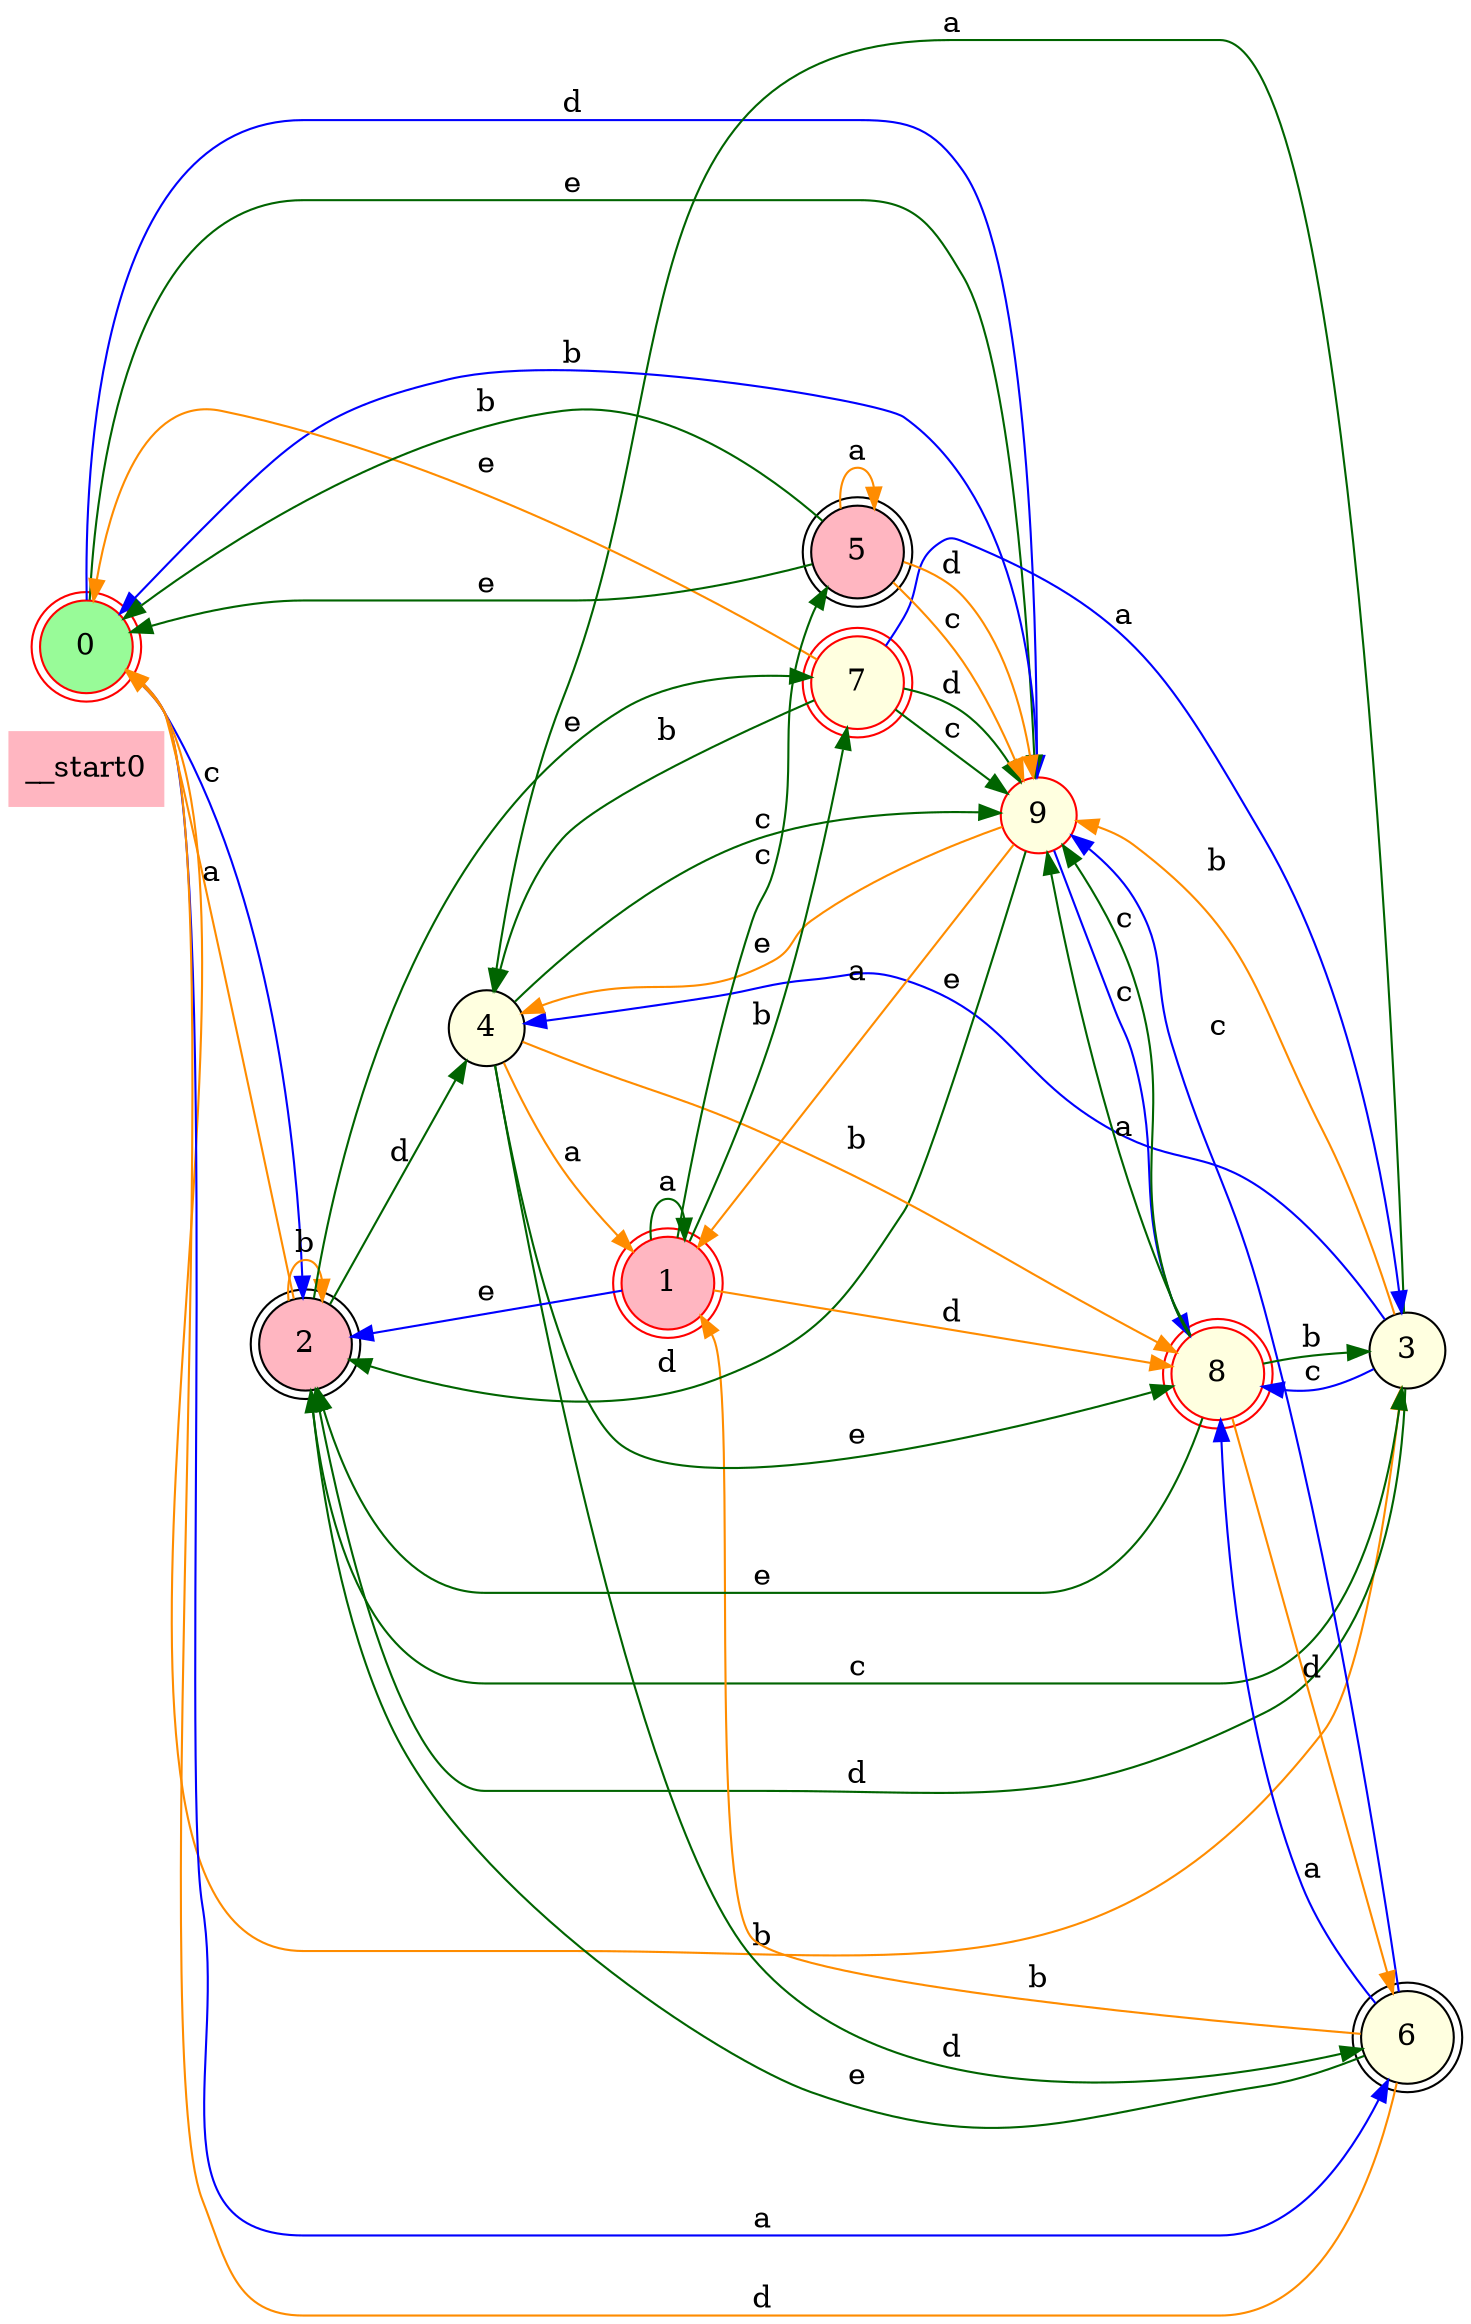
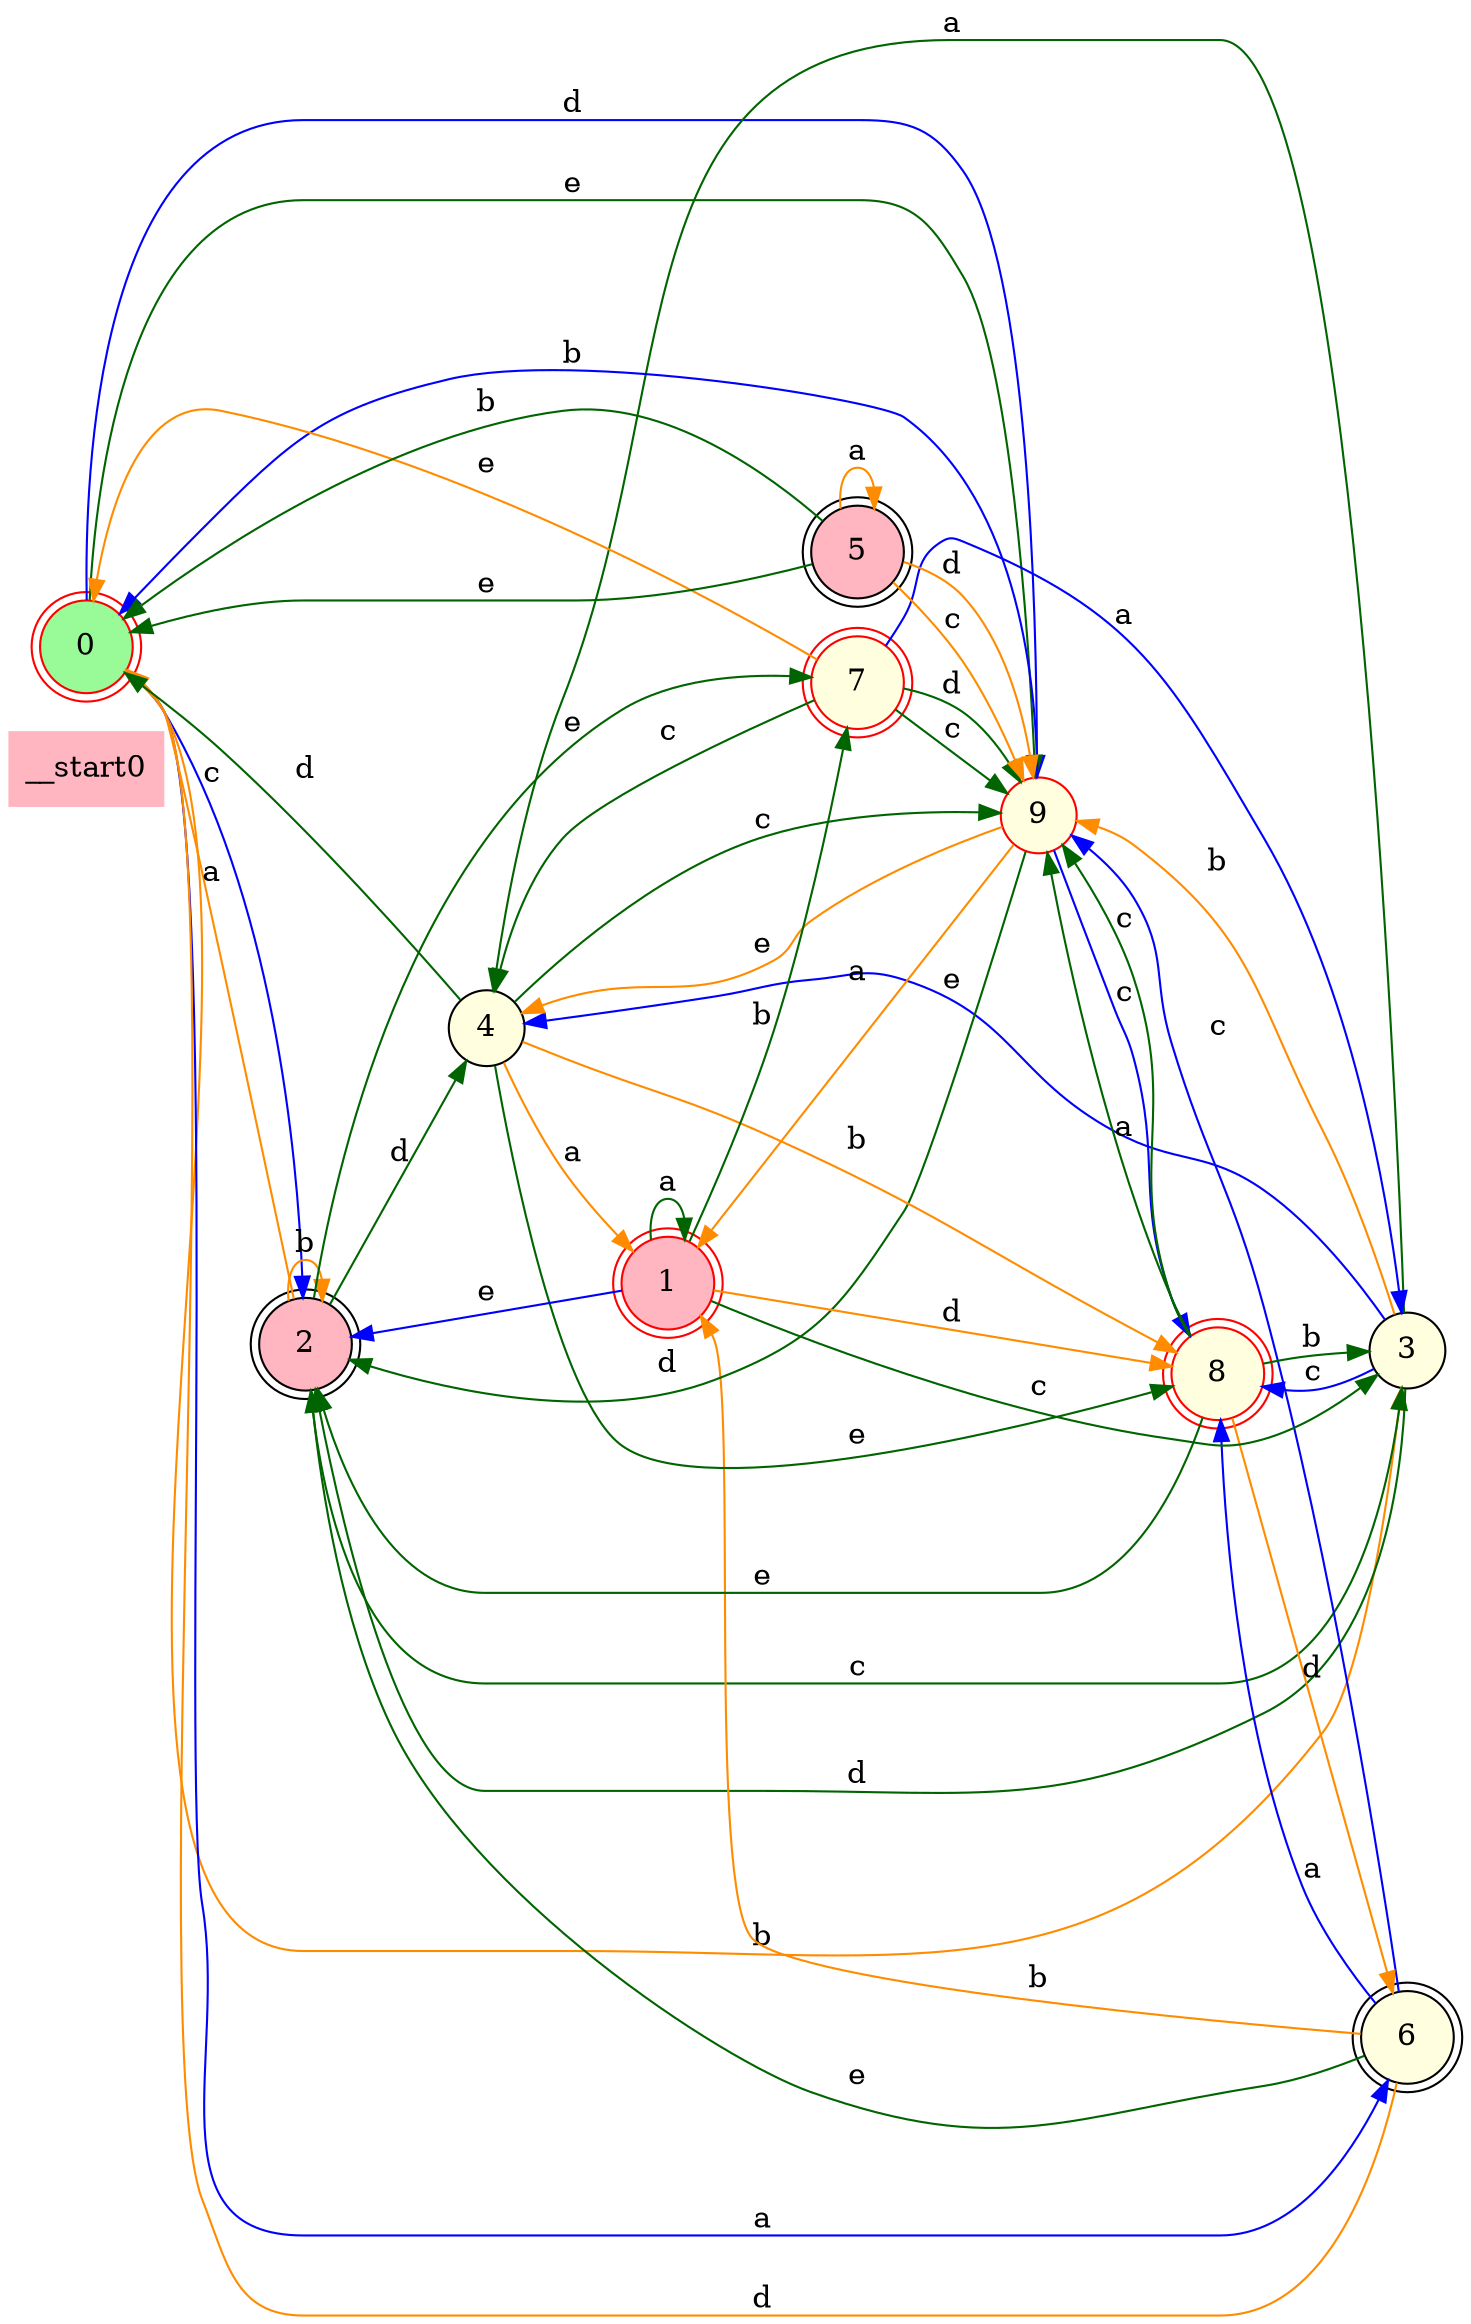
edge "7" -> "4": label "b" -> "c"
edge "1" -> "5": now "1" -> "3"
edge "4" -> "6": now "4" -> "0"
